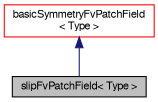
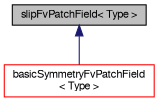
edge "slipFvPatchField< Type >" -> "basicSymmetryFvPatchField < Type >": reversed
